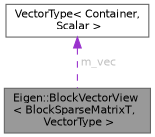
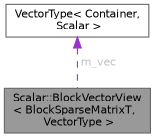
node "Eigen::BlockVectorView < BlockSparseMatrixT, VectorType >": label "Eigen::BlockVectorView < BlockSparseMatrixT, VectorType >" -> "Scalar::BlockVectorView < BlockSparseMatrixT, VectorType >"
